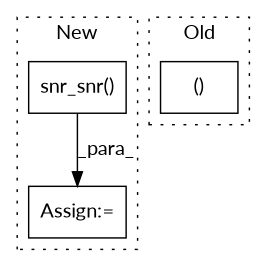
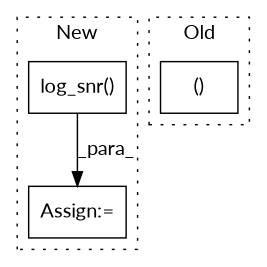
node "snr_snr()": label "snr_snr()" -> "log_snr()"
